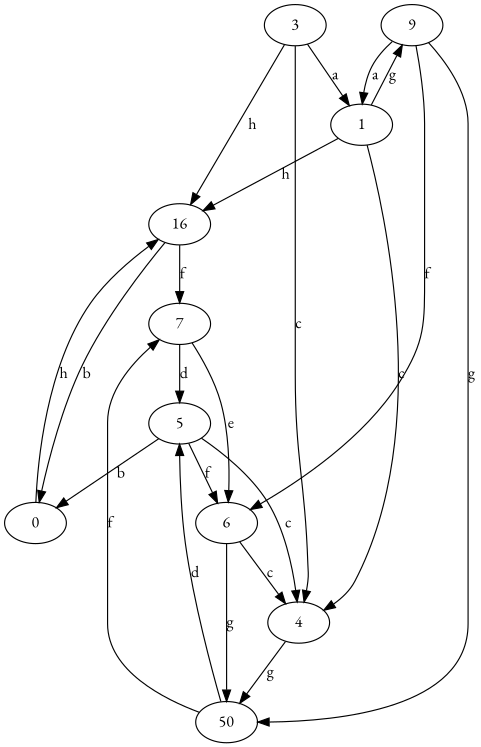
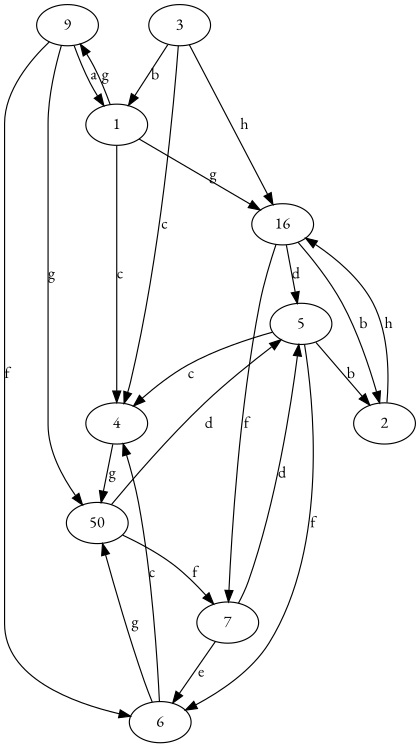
edge "3" -> "1": label "a" -> "b"
edge "1" -> "16": label "h" -> "g"
edge "16" -> "5": added, label "d"
node "0": label "0" -> "2"
